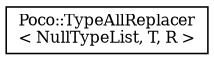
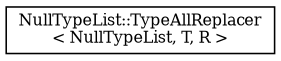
node "Poco::TypeAllReplacer < NullTypeList, T, R >": label "Poco::TypeAllReplacer < NullTypeList, T, R >" -> "NullTypeList::TypeAllReplacer < NullTypeList, T, R >"
